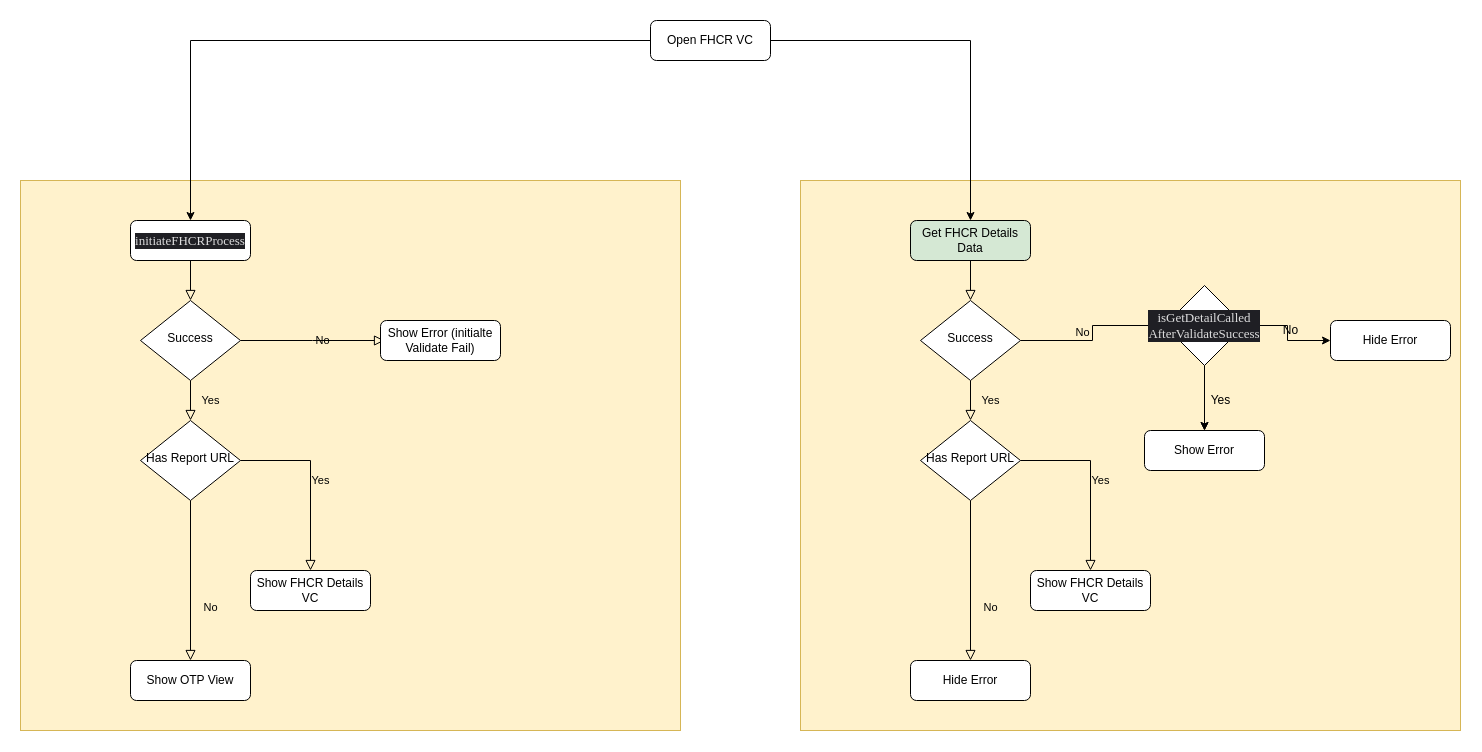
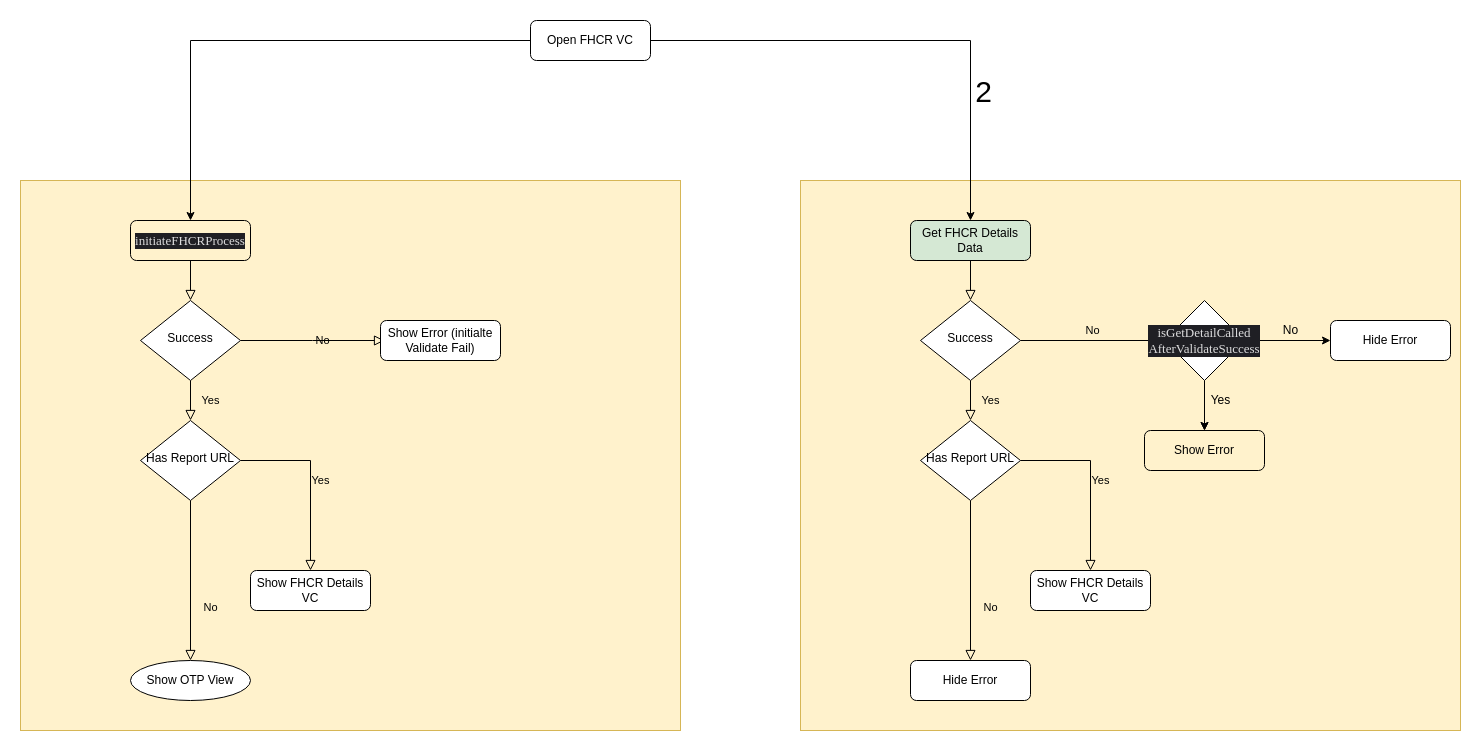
node "Open FHCR VC": moved (711, 41) -> (591, 41)
node "2": added
node "initiateFHCRProcess": fillcolor #ffffff -> #fff2cc
node "isGetDetailCalled AfterValidateSuccess": moved (1205, 326) -> (1205, 341)
node "Show Error": fillcolor #ffffff -> #fff2cc
node "Show OTP View": shape rounded rectangle -> ellipse
